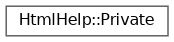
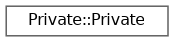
node "HtmlHelp::Private": label "HtmlHelp::Private" -> "Private::Private"
